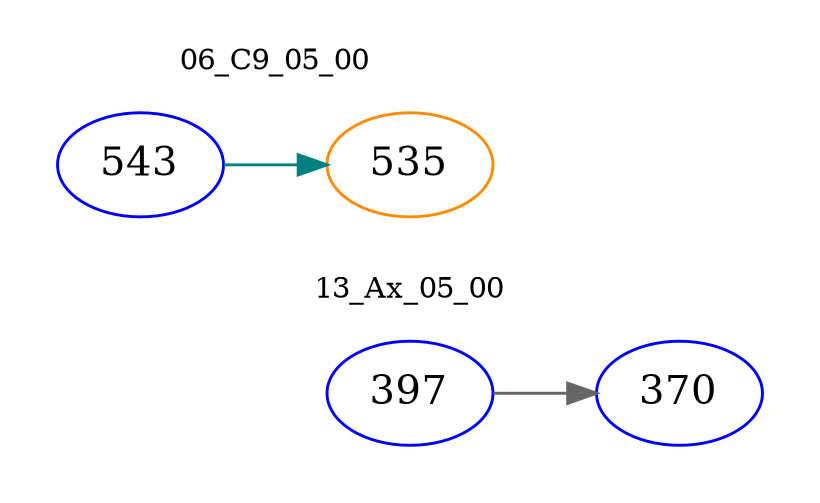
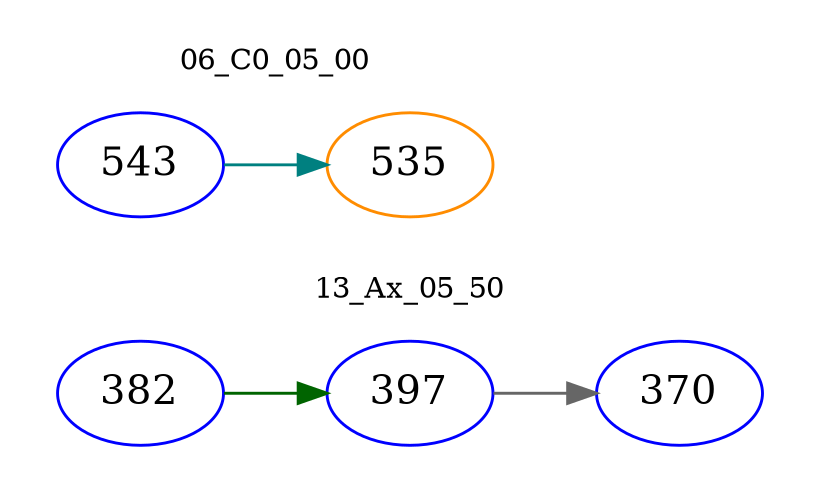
cluster "06_C9_05_00": label "06_C9_05_00" -> "06_C0_05_00"
cluster "13_Ax_05_00": label "13_Ax_05_00" -> "13_Ax_05_50"
node "382": added
